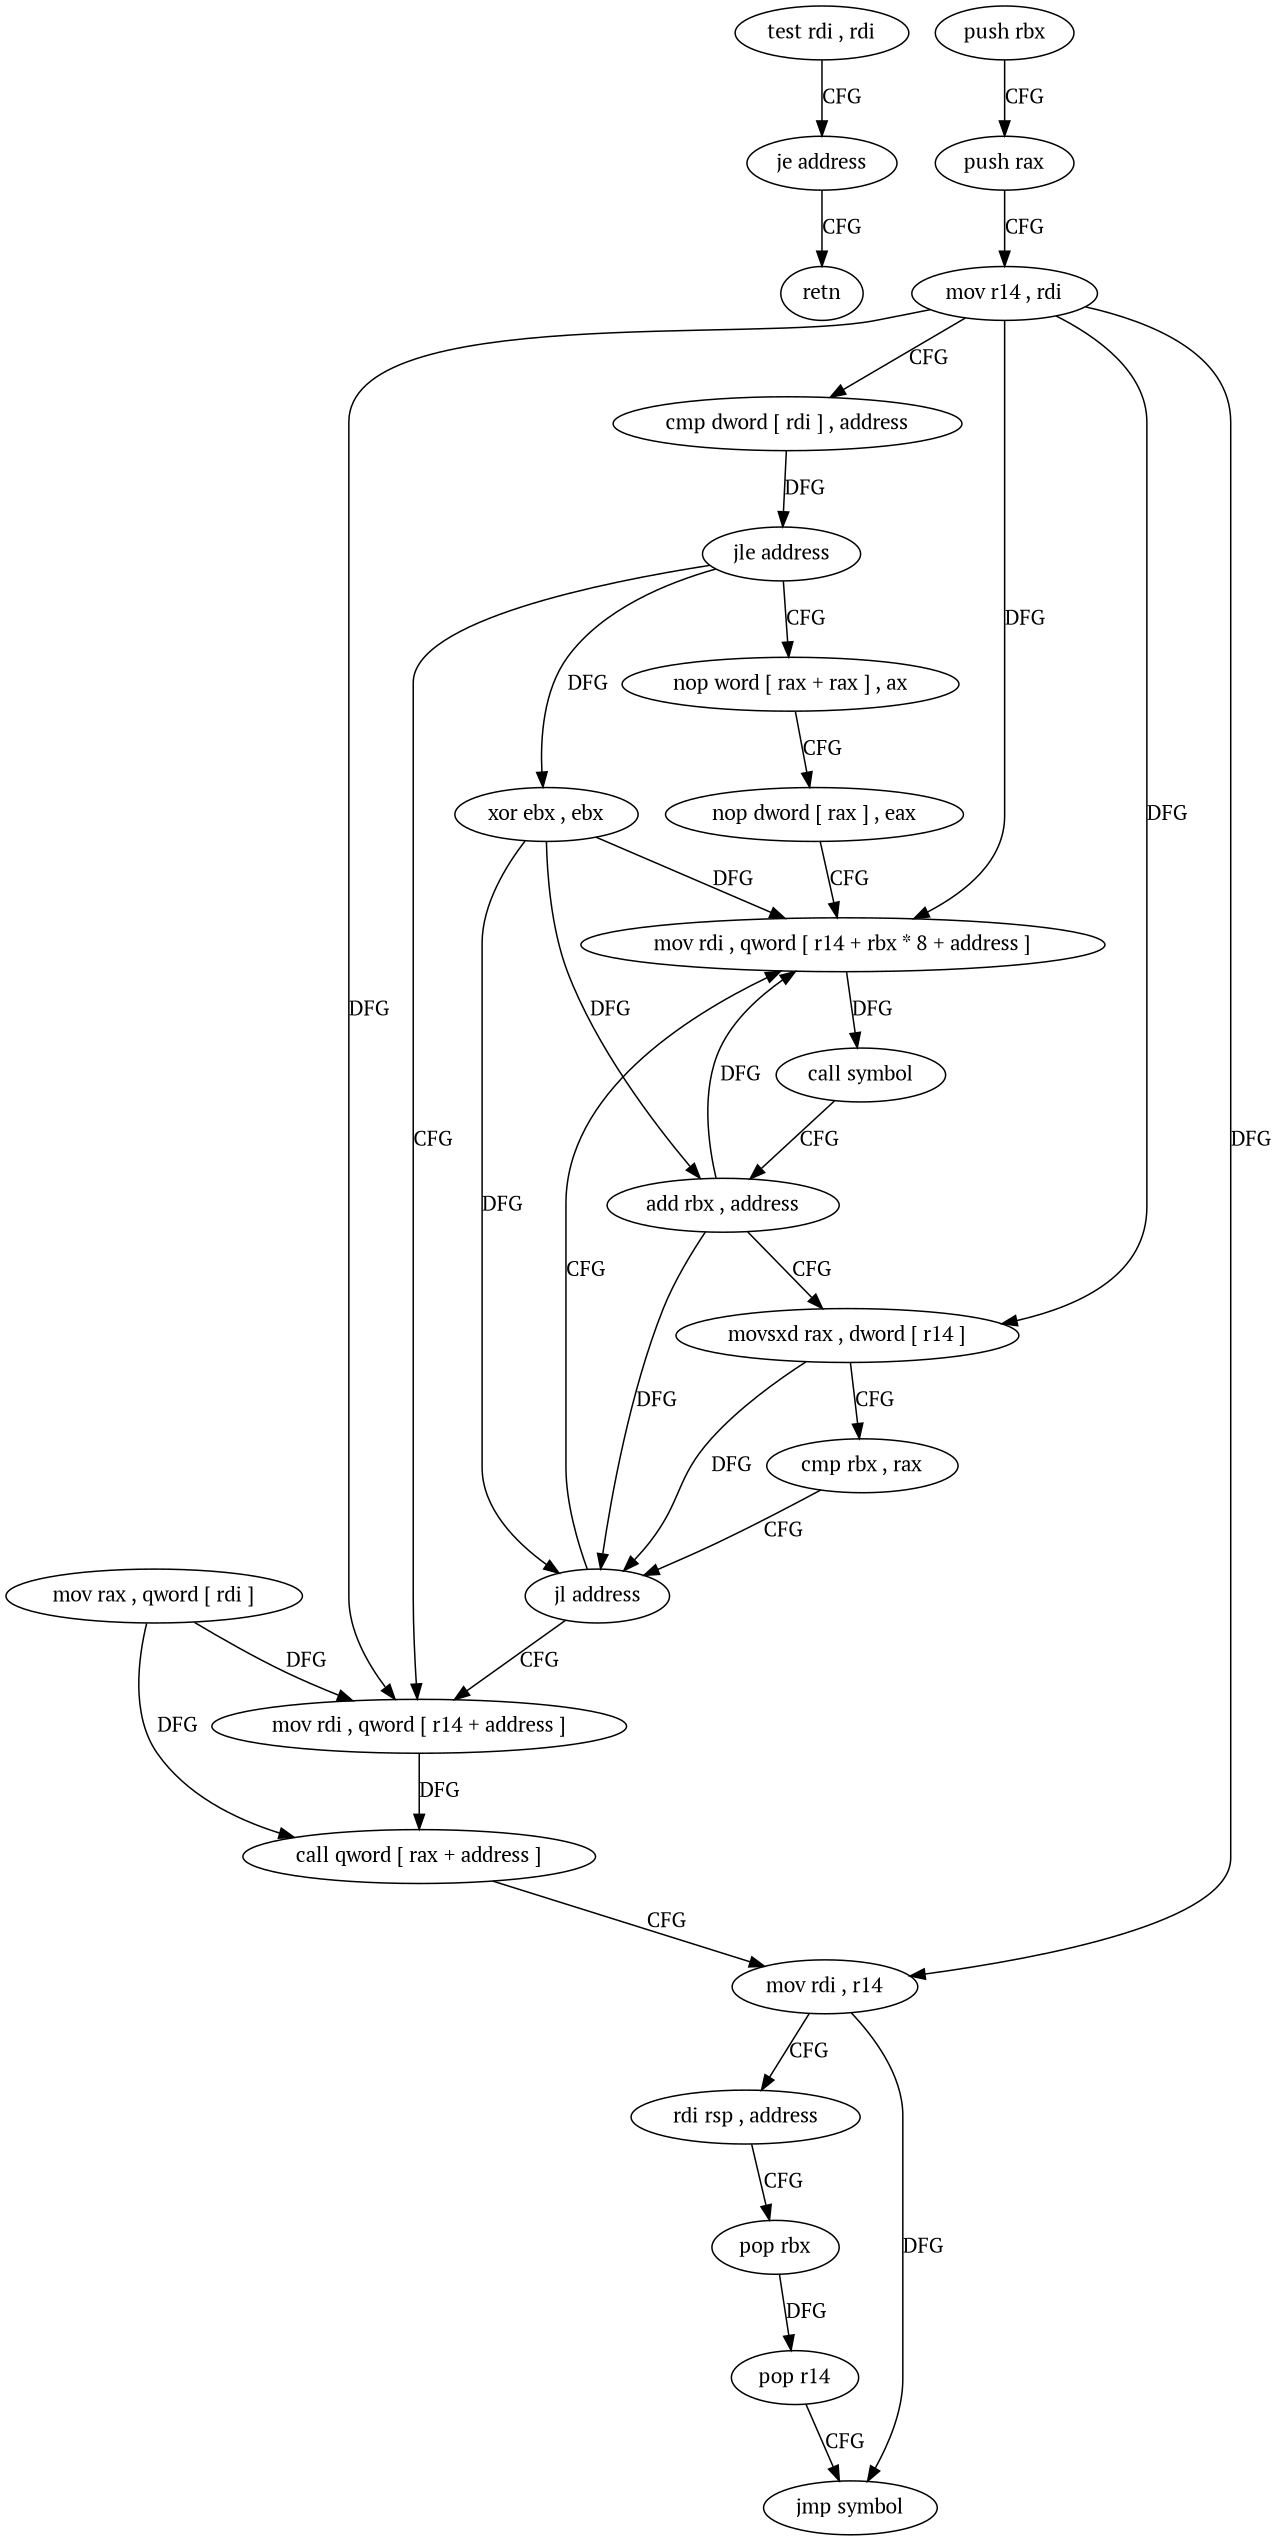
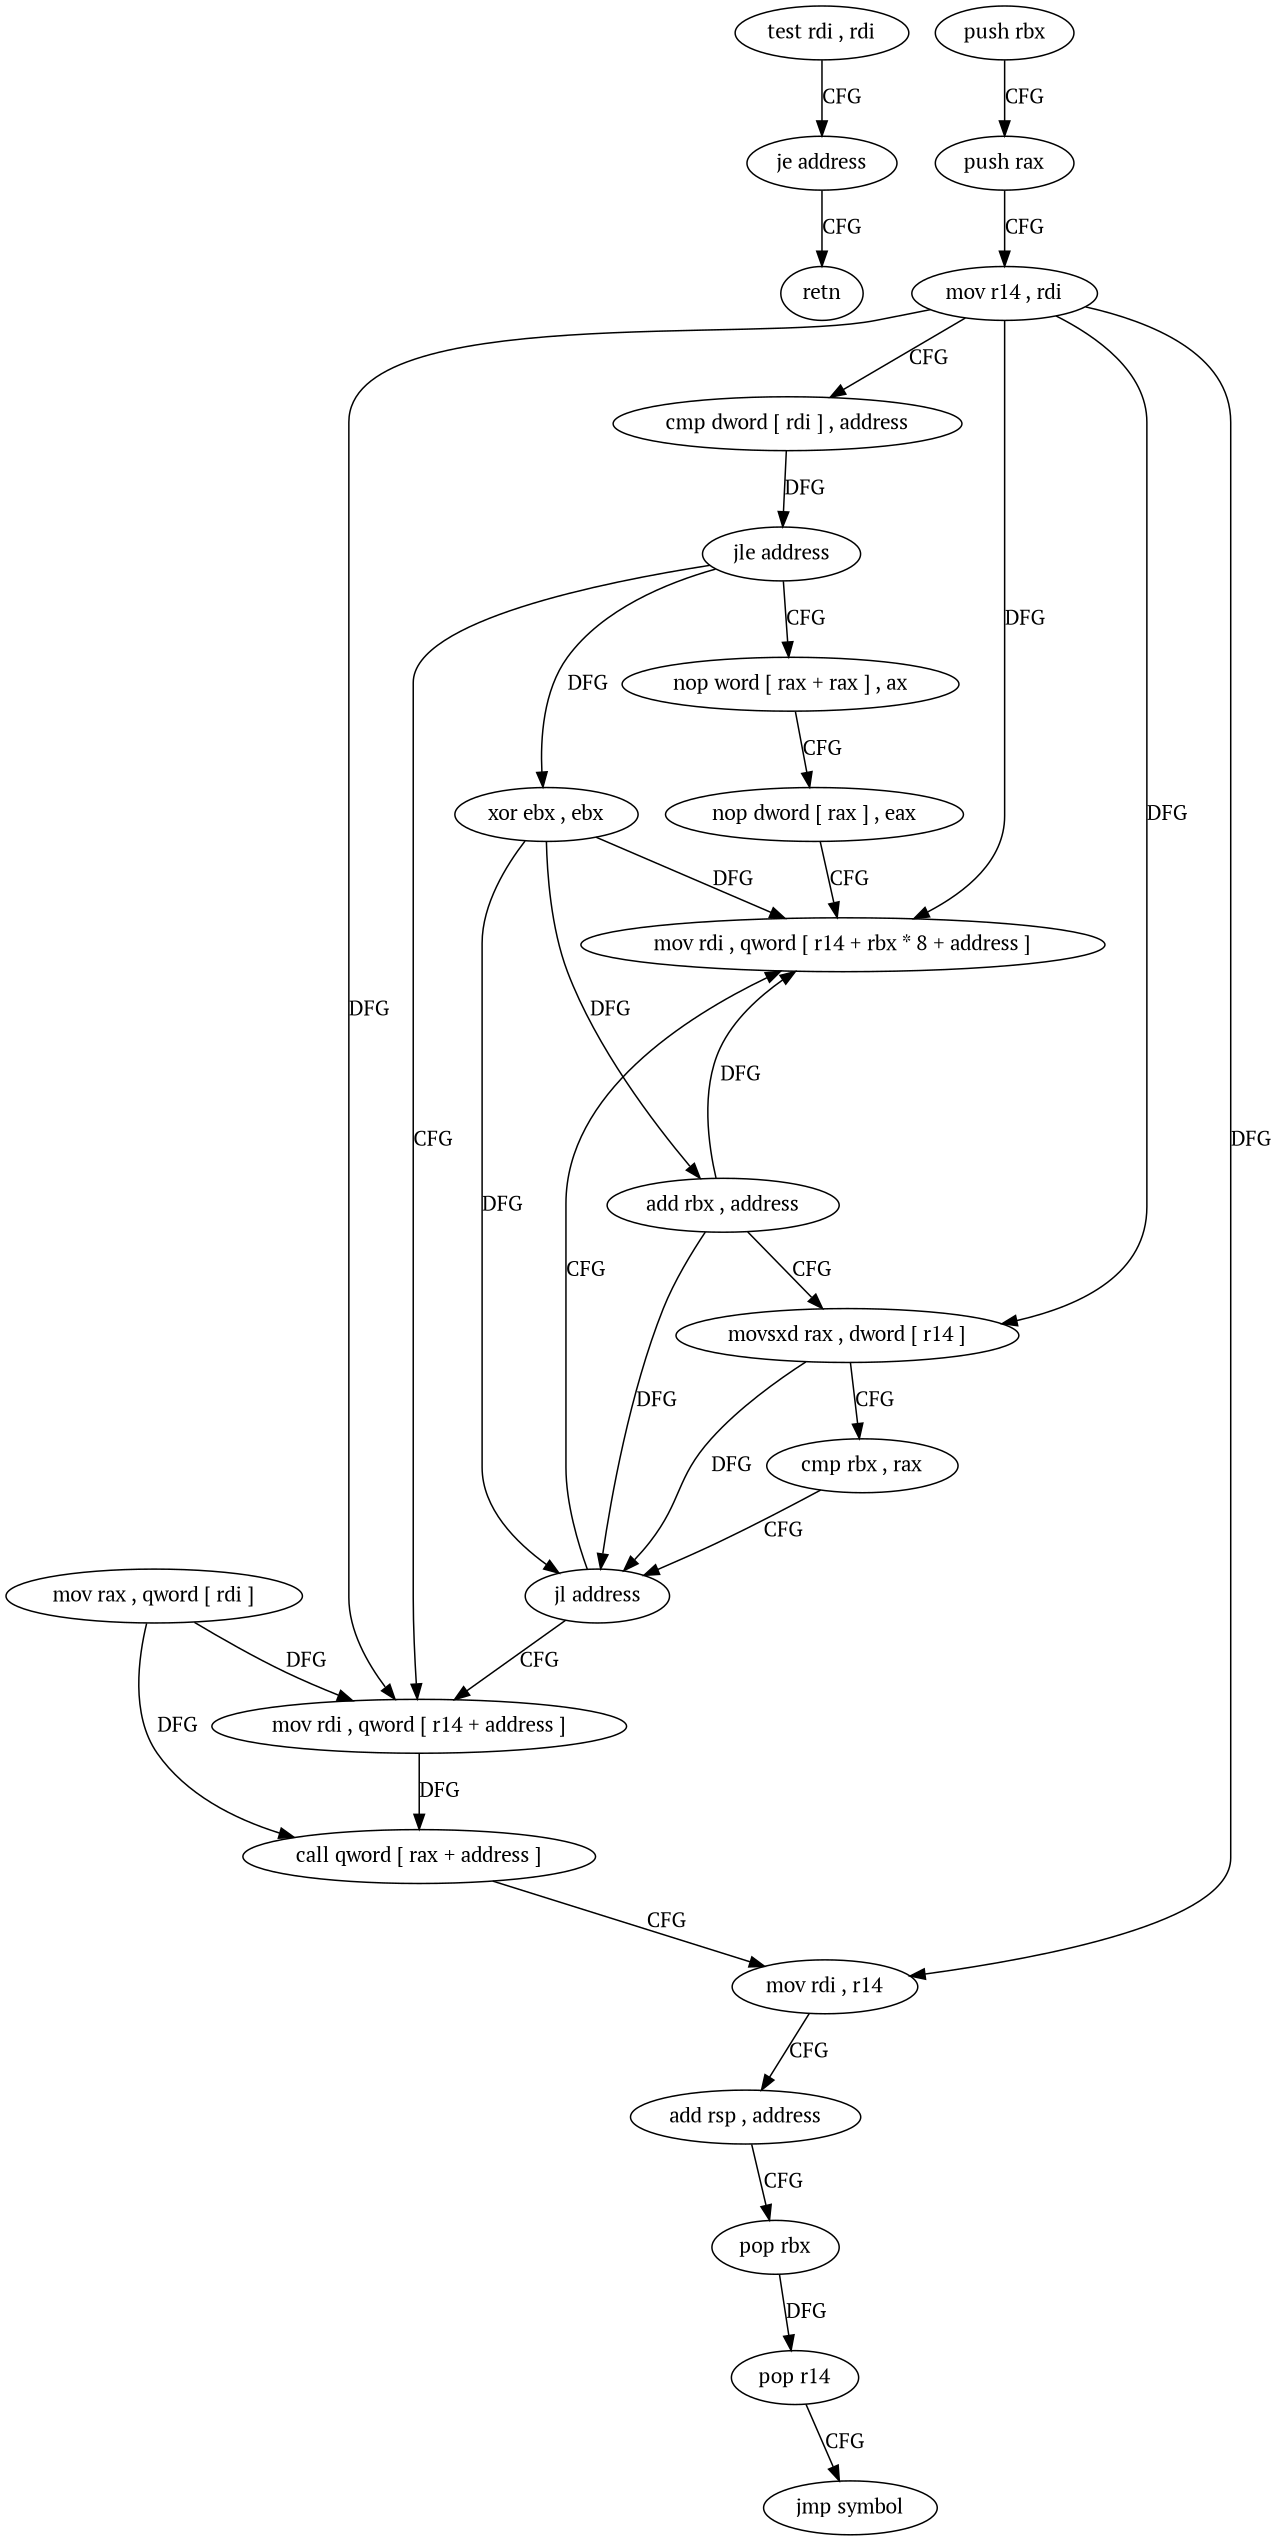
node "call symbol": removed
node "rdi rsp , address": label "rdi rsp , address" -> "add rsp , address"
edge "mov rdi , r14" -> "jmp symbol": removed, label "DFG"
